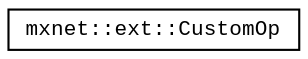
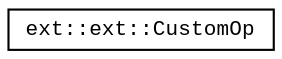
node "mxnet::ext::CustomOp": label "mxnet::ext::CustomOp" -> "ext::ext::CustomOp"
